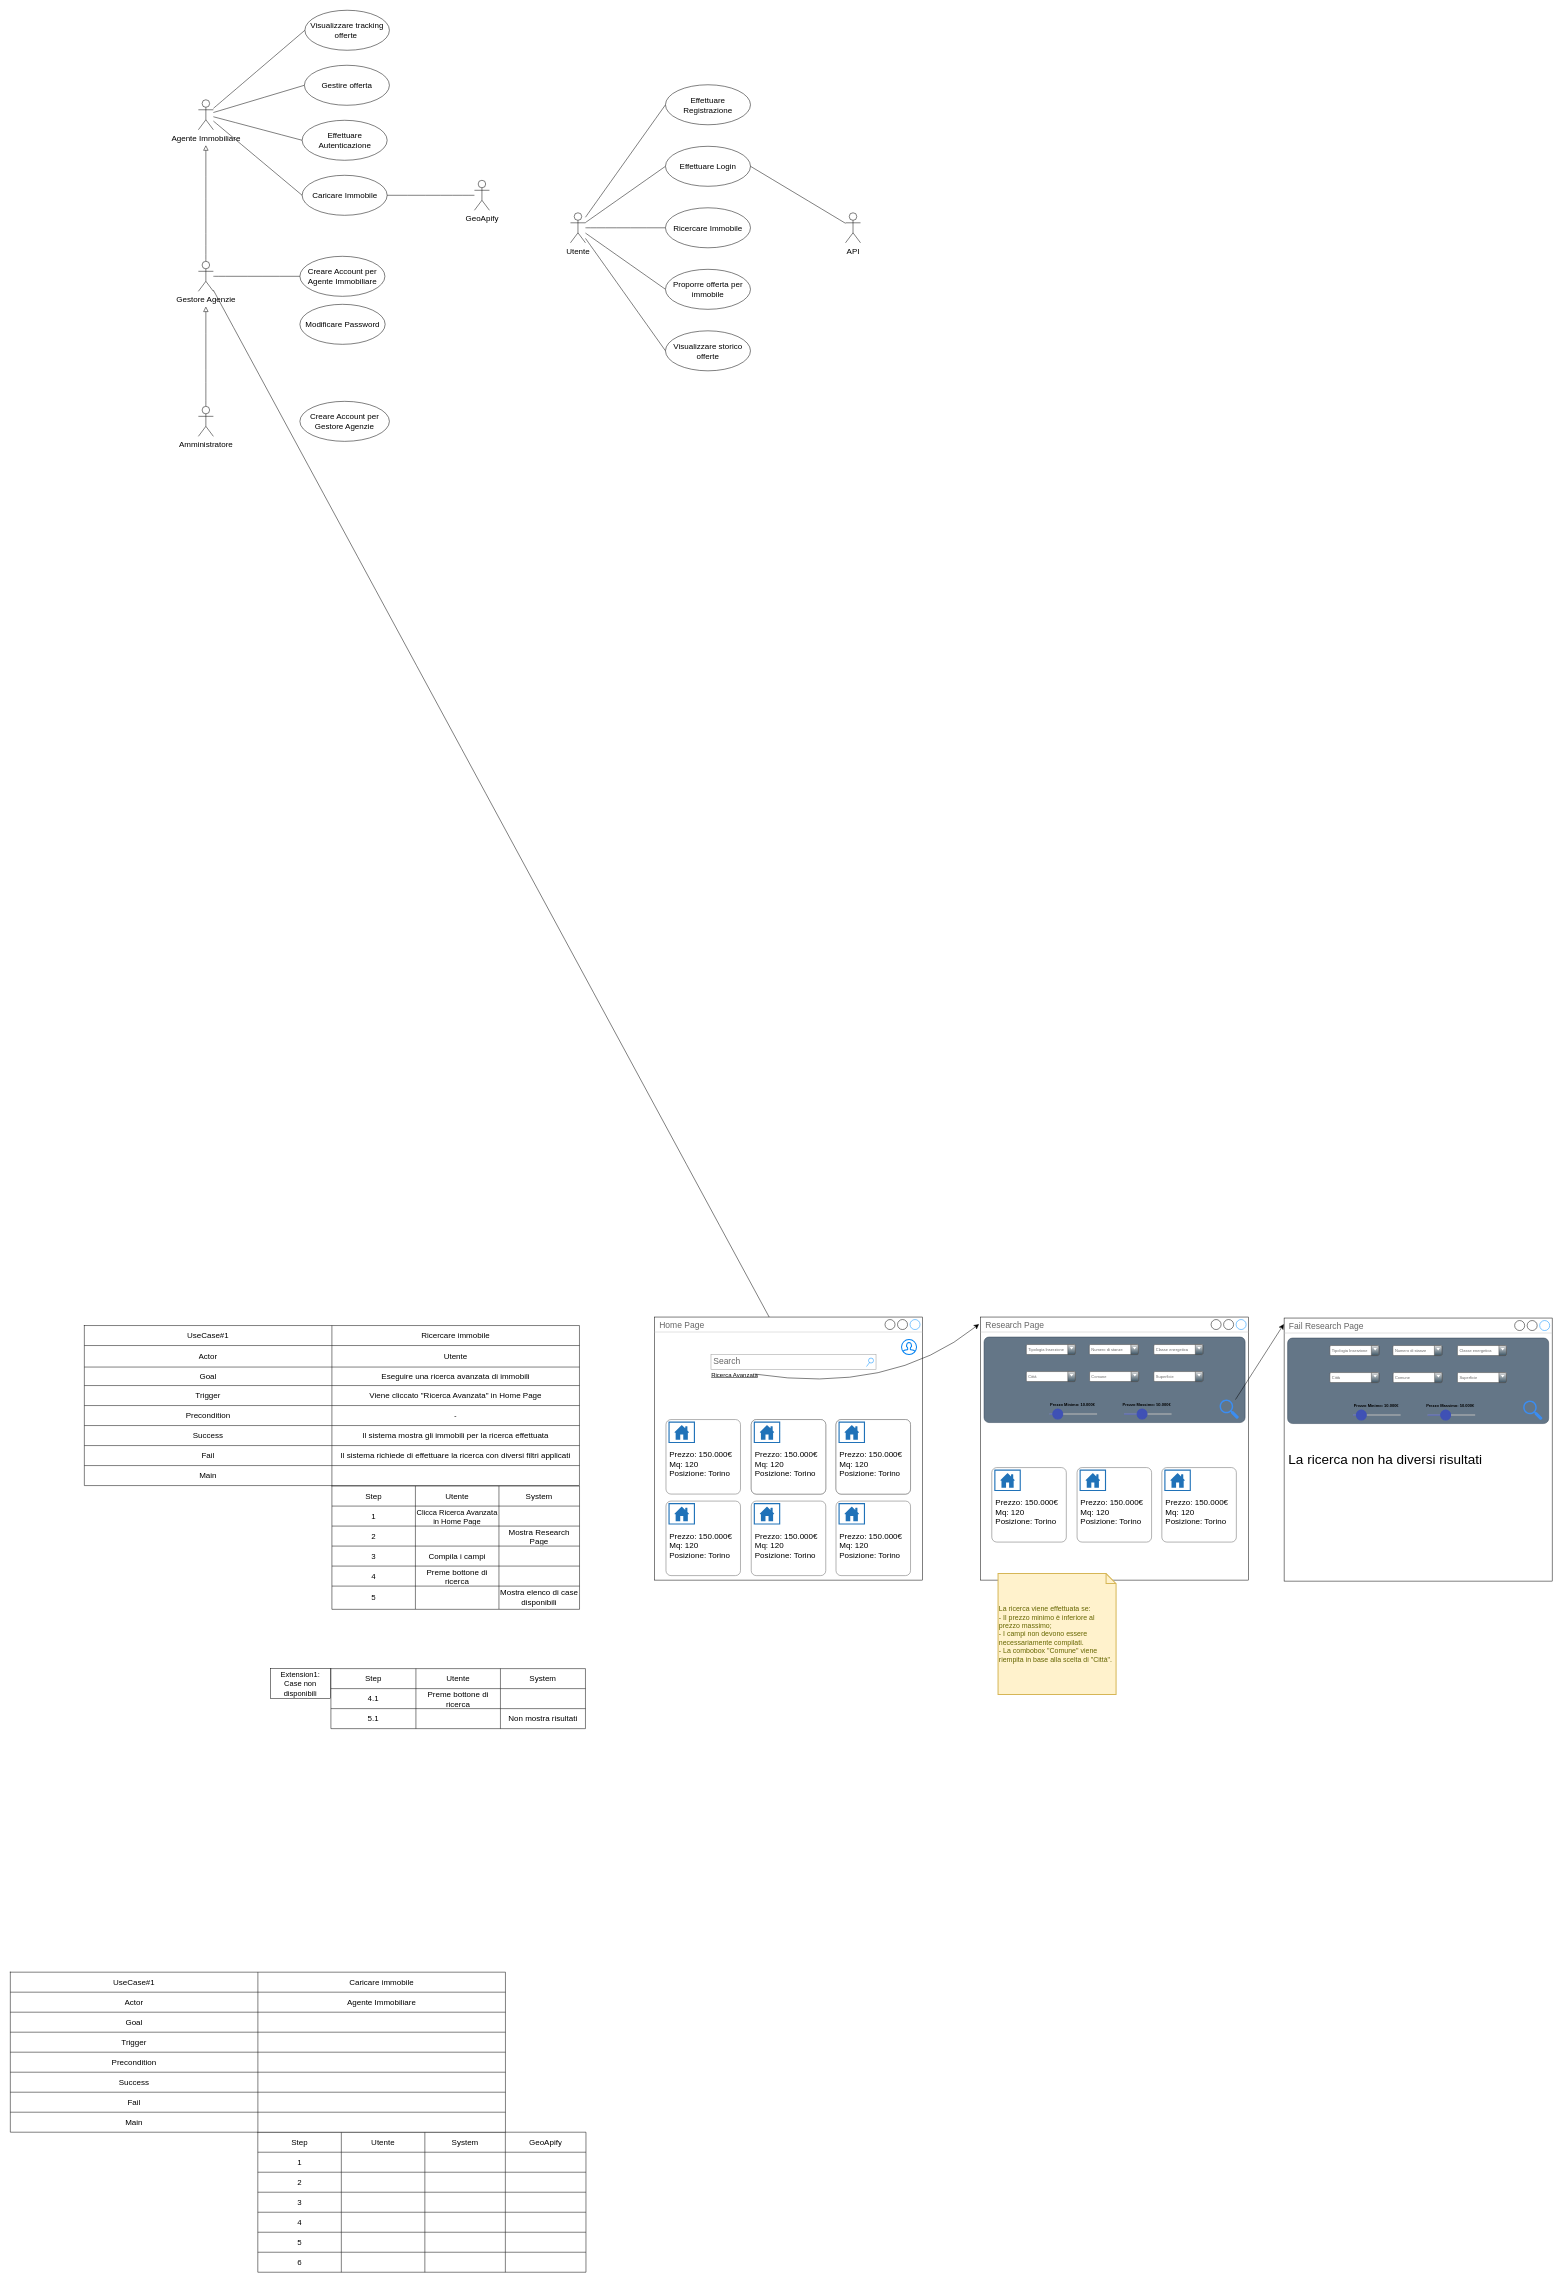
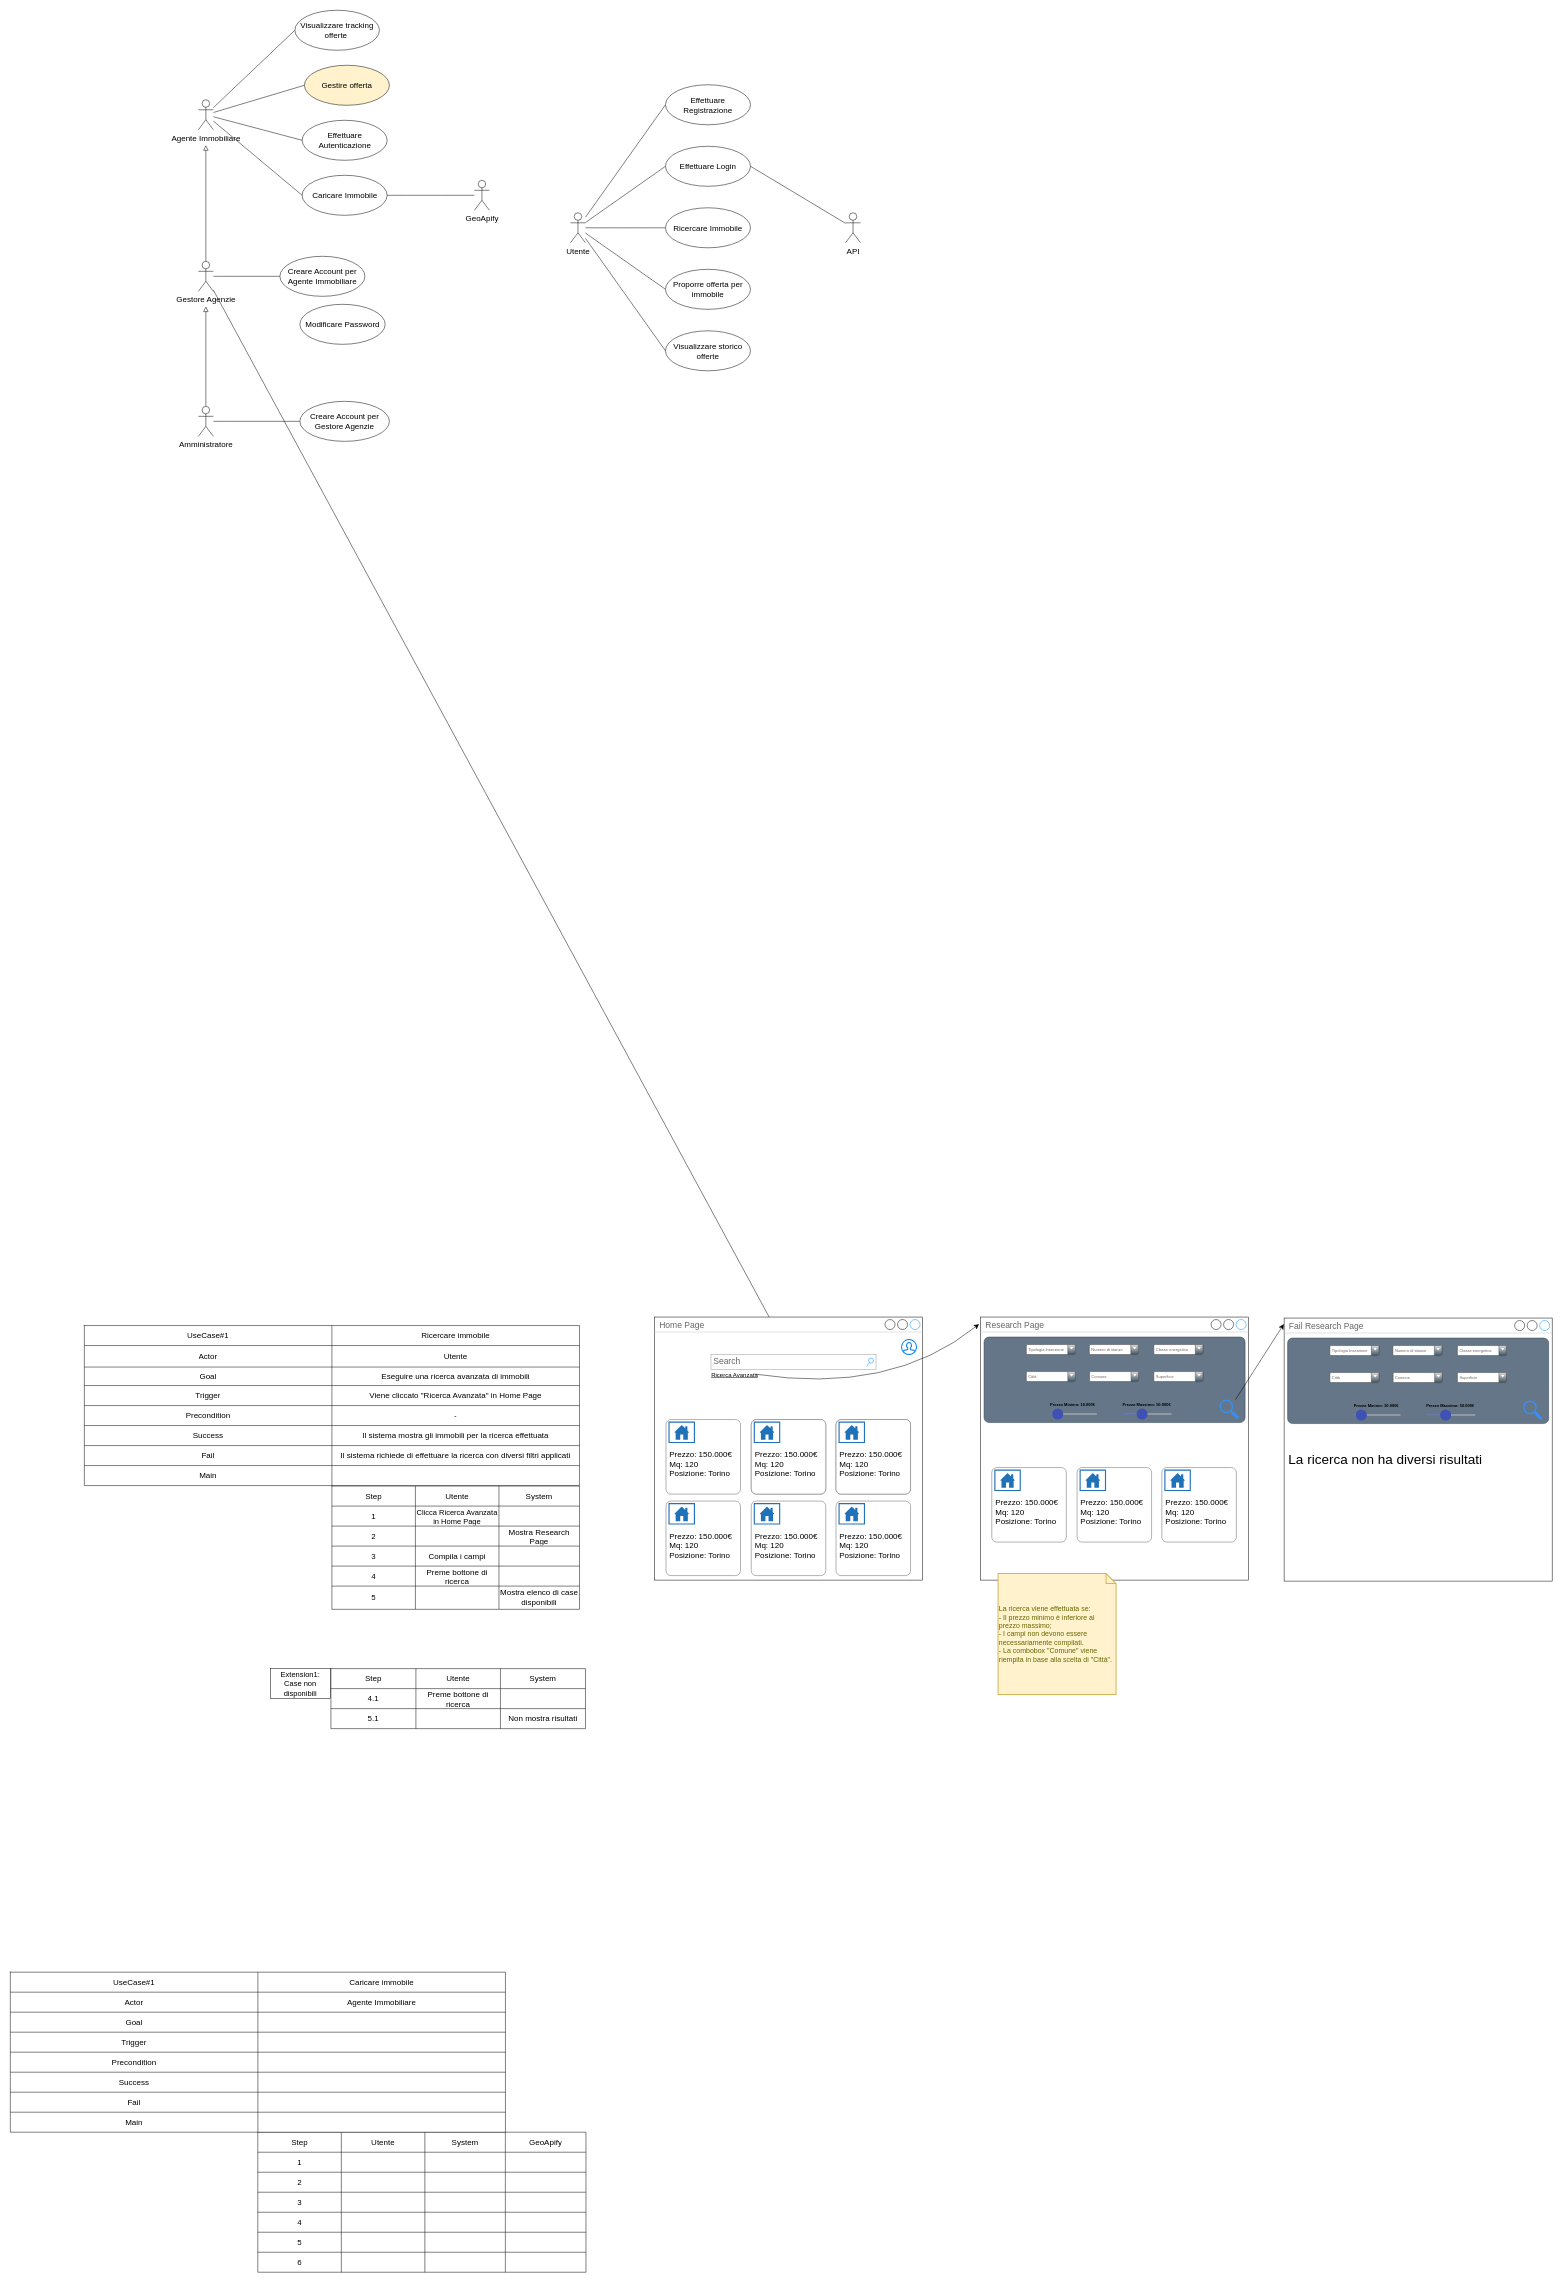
node "Visualizzare tracking offerte": moved (347, 30) -> (337, 30)
node "Gestire offerta": fillcolor #ffffff -> #fff2cc
node "Creare Account per Agente Immobiliare": moved (342, 276) -> (322, 276)
edge "Amministratore" -- "Creare Account per Gestore Agenzie": added
